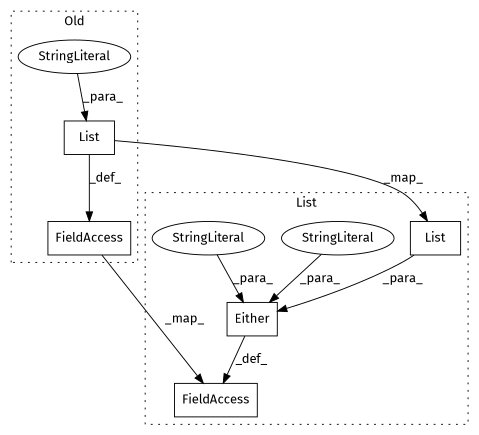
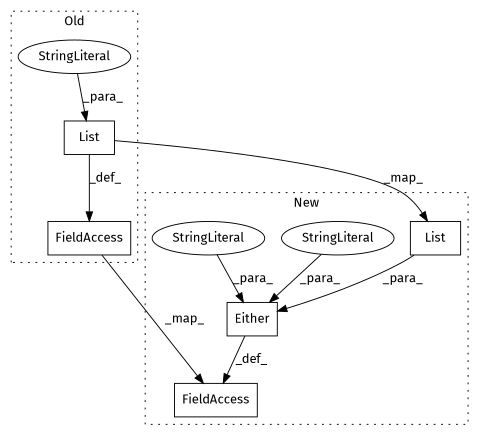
cluster "List": label "List" -> "New"
